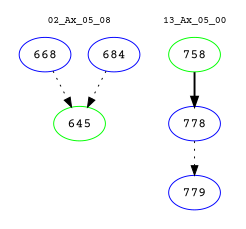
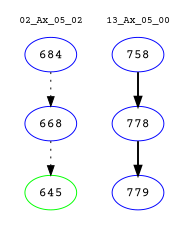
cluster "02_Ax_05_08": label "02_Ax_05_08" -> "02_Ax_05_02"
node "758": color green -> blue
edge "684" -> "645": now "684" -> "668"
edge "778" -> "779": style dotted -> bold
